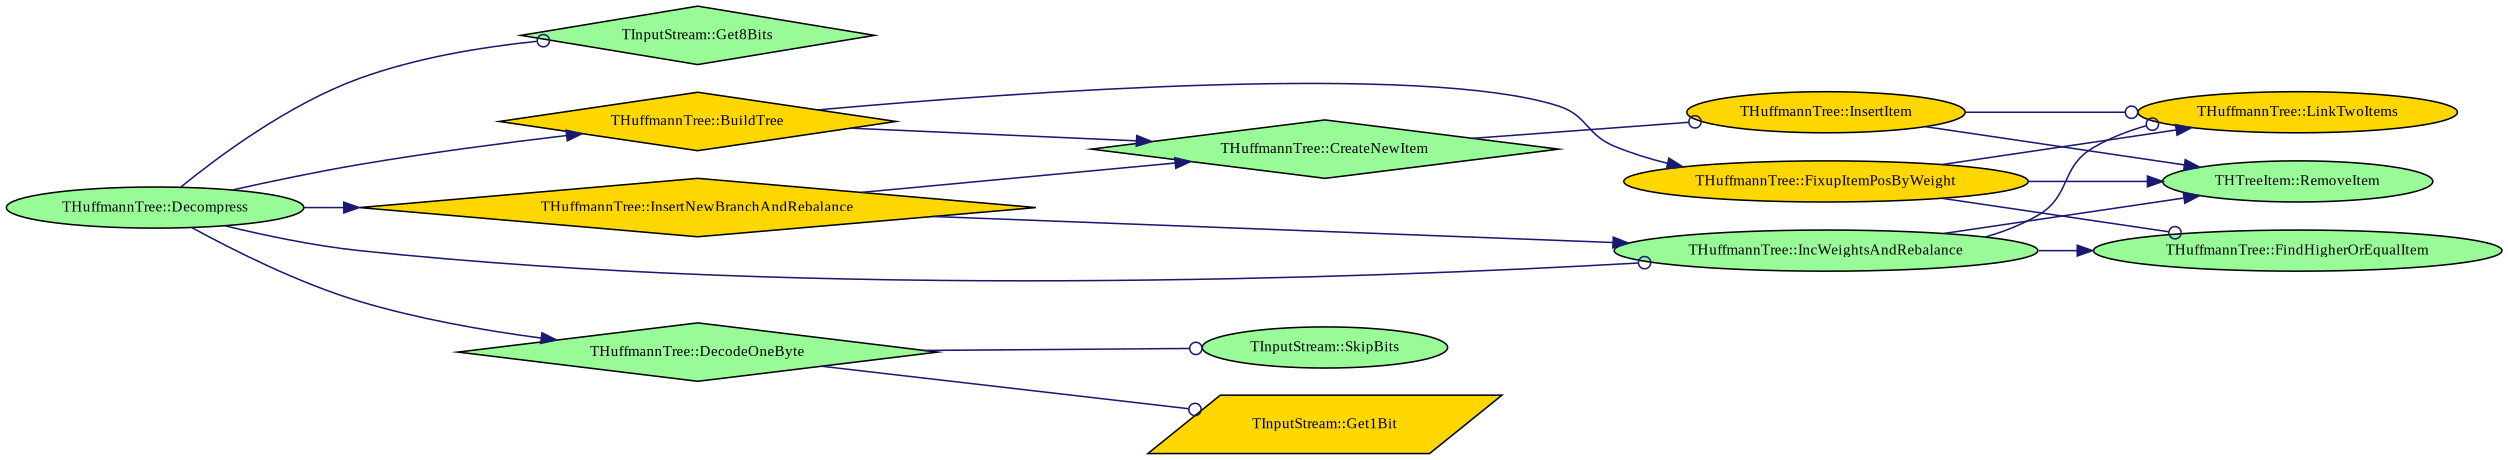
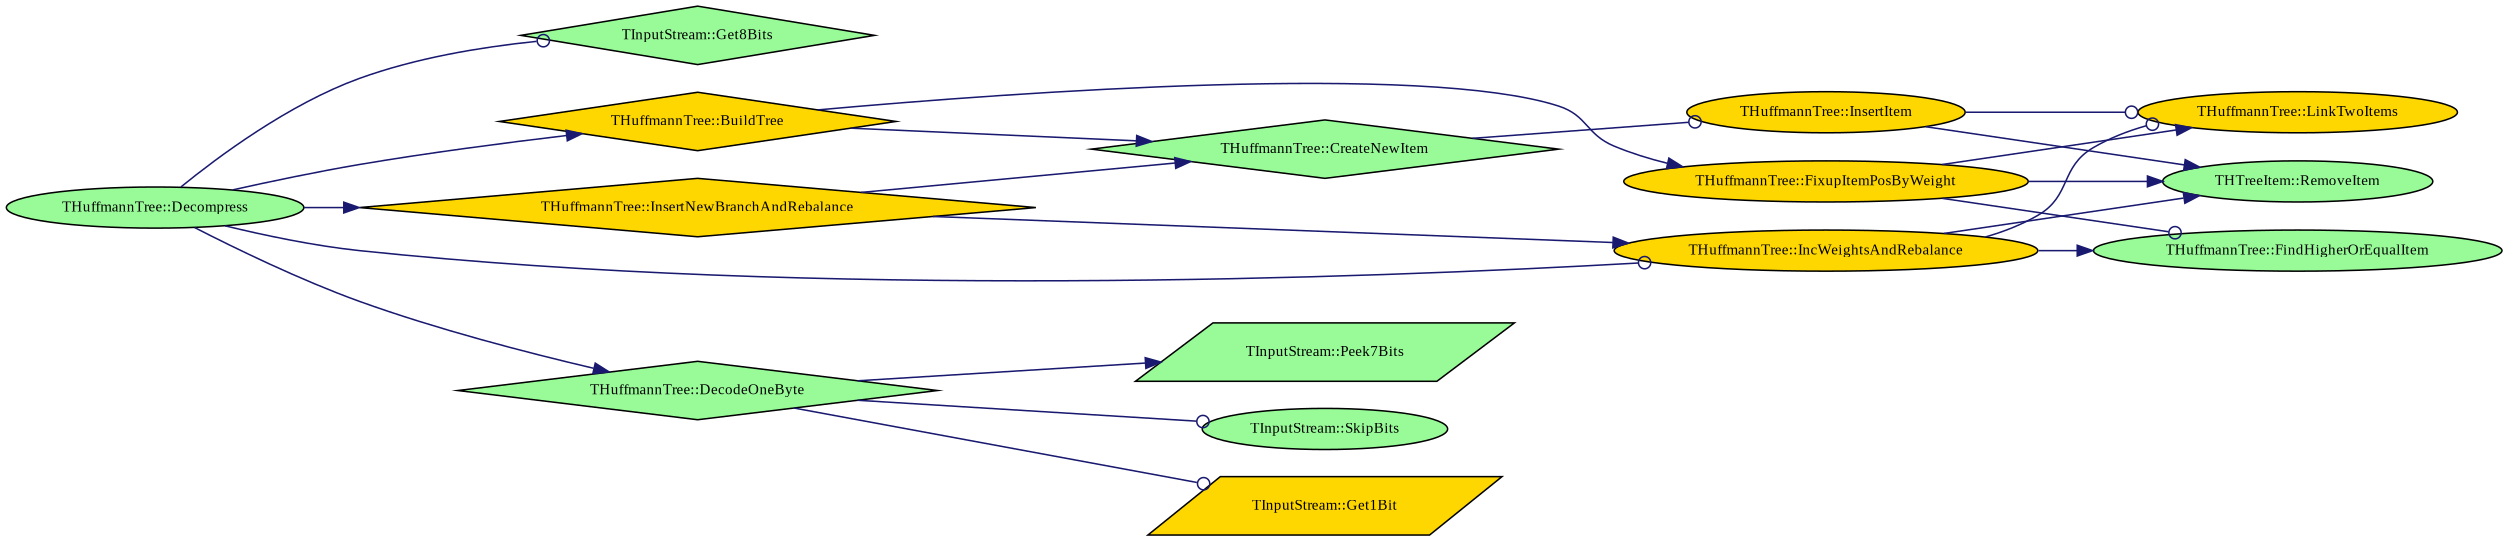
node "THuffmannTree::IncWeightsAndRebalance": fillcolor palegreen -> gold
node "TInputStream::Peek7Bits": added
